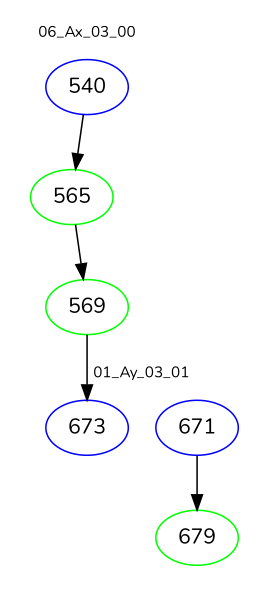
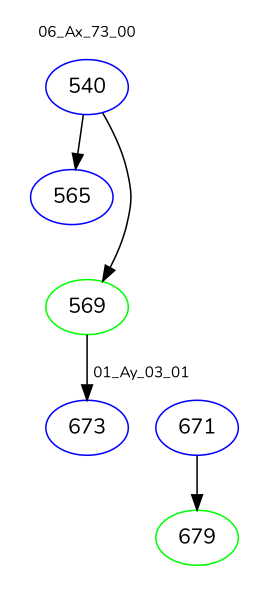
cluster "06_Ax_03_00": label "06_Ax_03_00" -> "06_Ax_73_00"
node "565": color green -> blue
edge "565" -> "569": now "540" -> "569"
